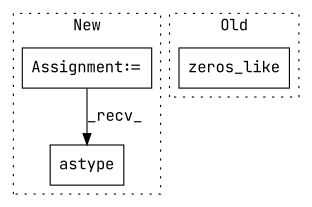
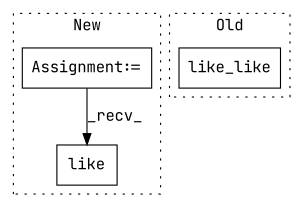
node "zeros_like": label "zeros_like" -> "like_like"
node "astype": label "astype" -> "like"
